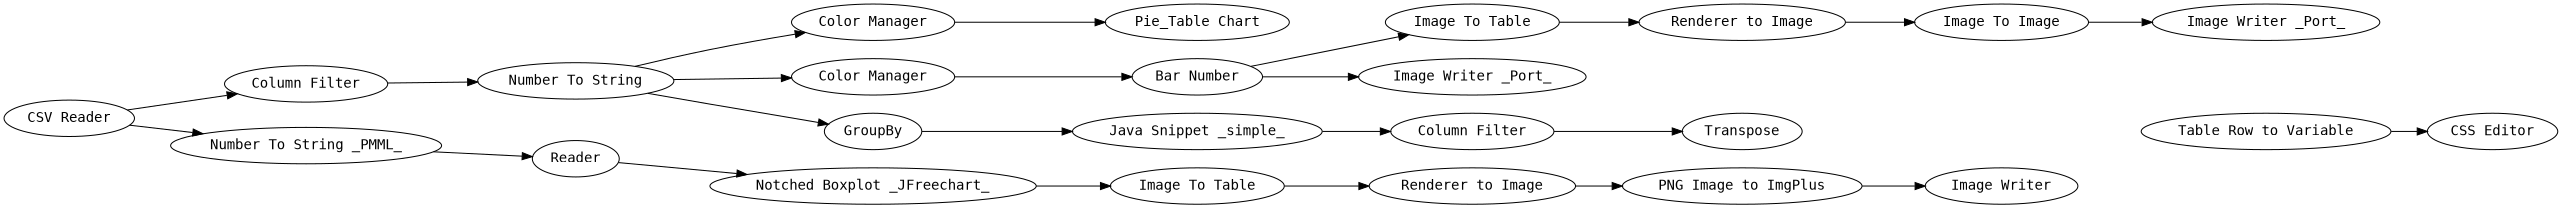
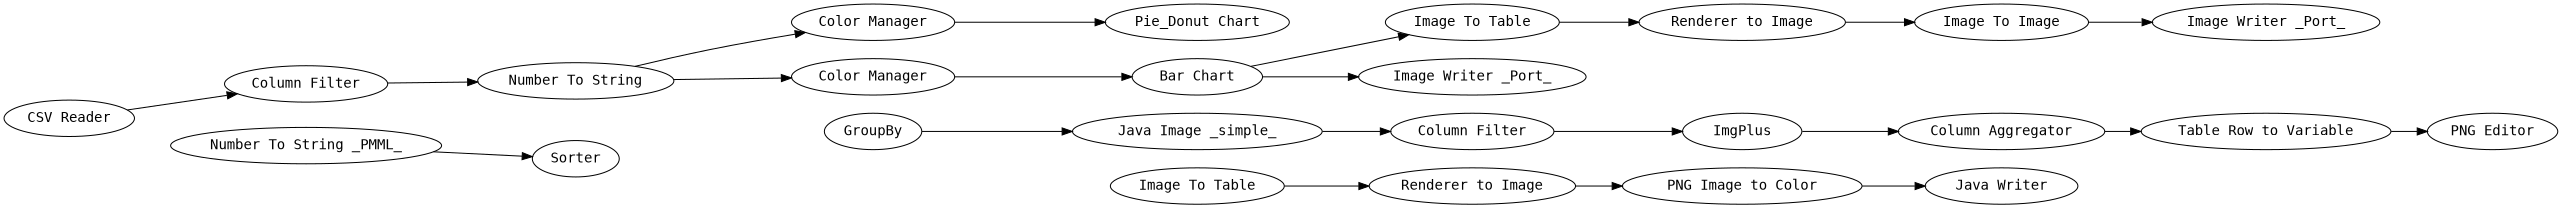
node "Pie_Table Chart": label "Pie_Table Chart" -> "Pie_Donut Chart"
node "Bar Number": label "Bar Number" -> "Bar Chart"
edge "Number To String" -> "GroupBy": removed
edge "CSV Reader" -> "Number To String _PMML_": removed
node "Java Snippet _simple_": label "Java Snippet _simple_" -> "Java Image _simple_"
node "Transpose": label "Transpose" -> "ImgPlus"
node "Column Aggregator": added
node "CSS Editor": label "CSS Editor" -> "PNG Editor"
node "Reader": label "Reader" -> "Sorter"
node "Notched Boxplot _JFreechart_": removed
node "PNG Image to ImgPlus": label "PNG Image to ImgPlus" -> "PNG Image to Color"
node "Image Writer": label "Image Writer" -> "Java Writer"
